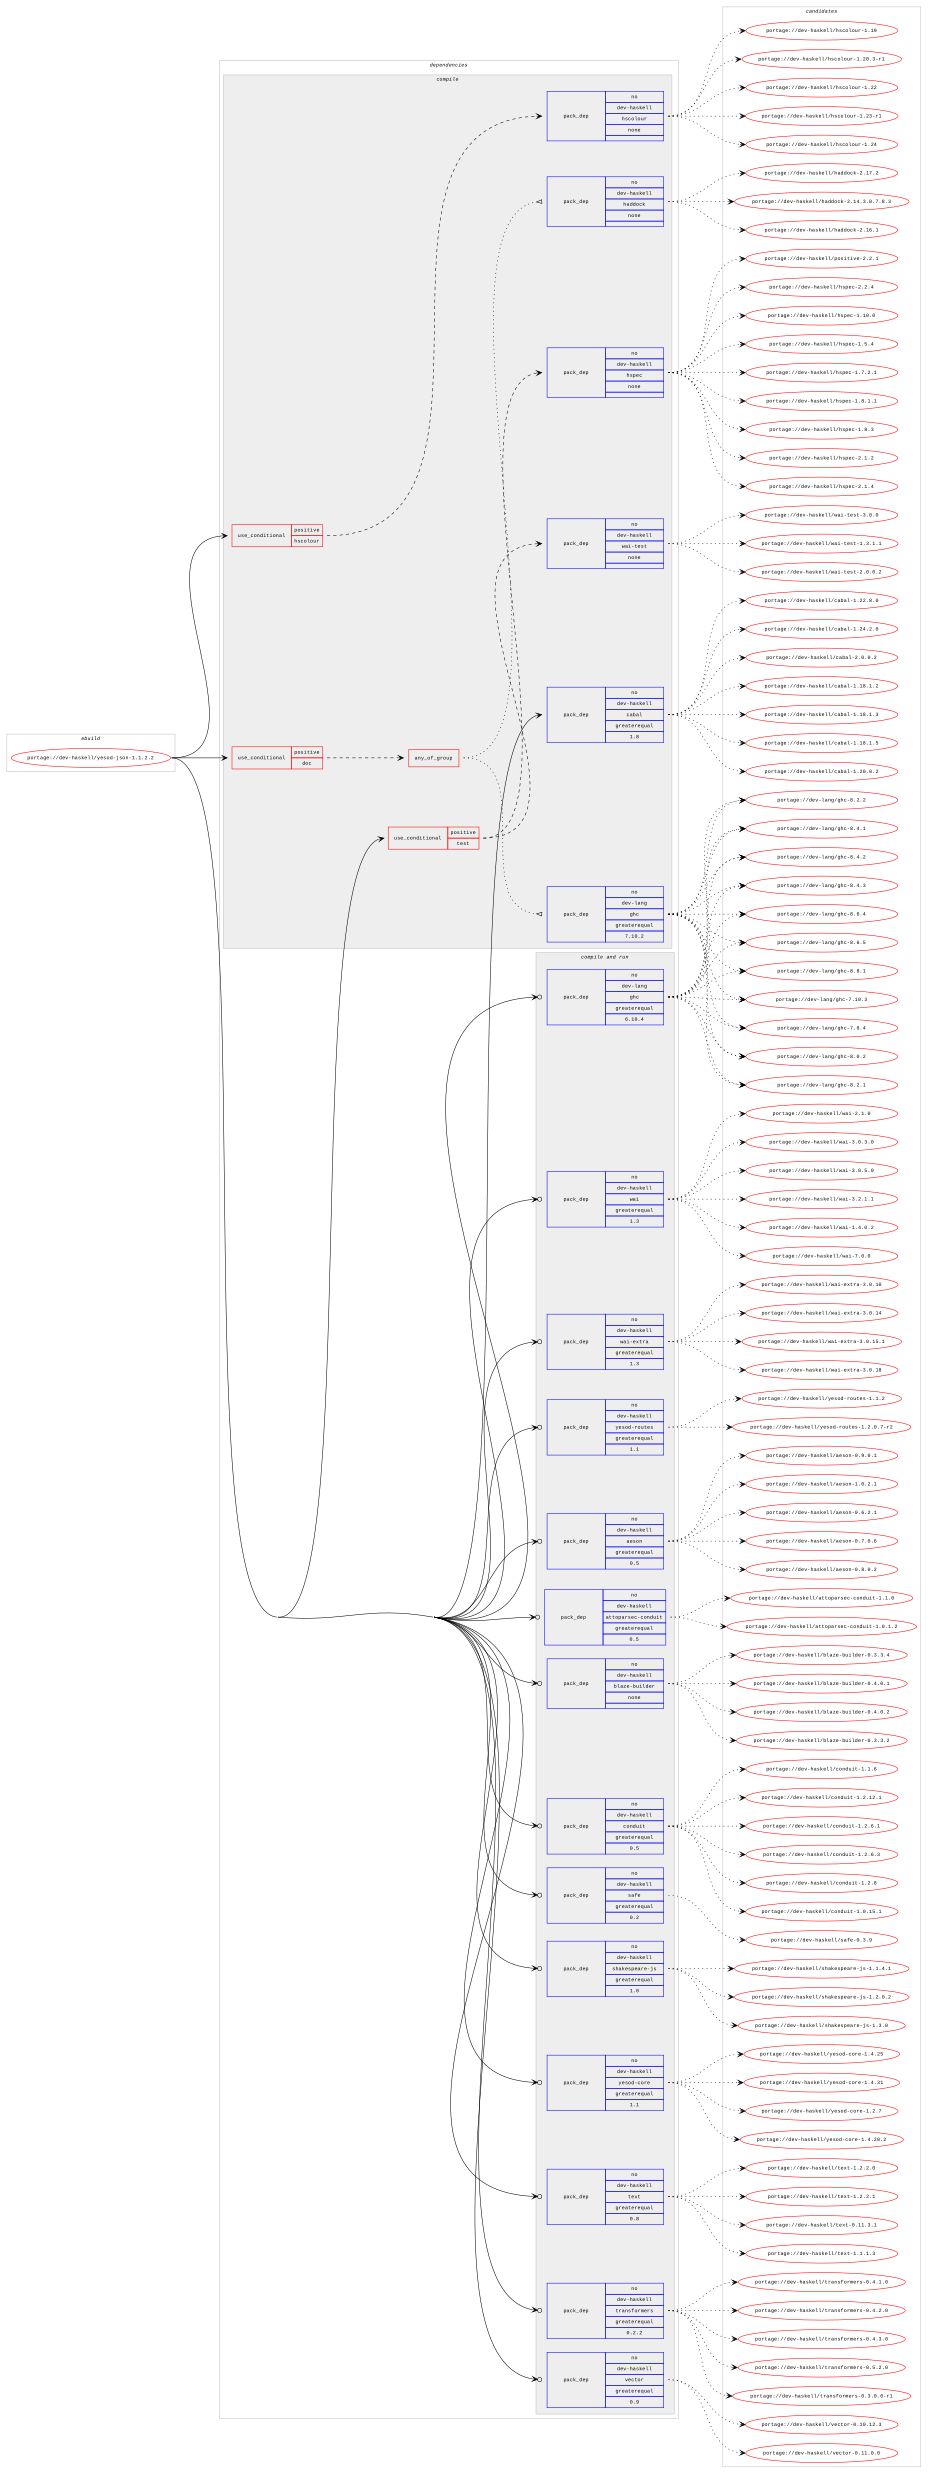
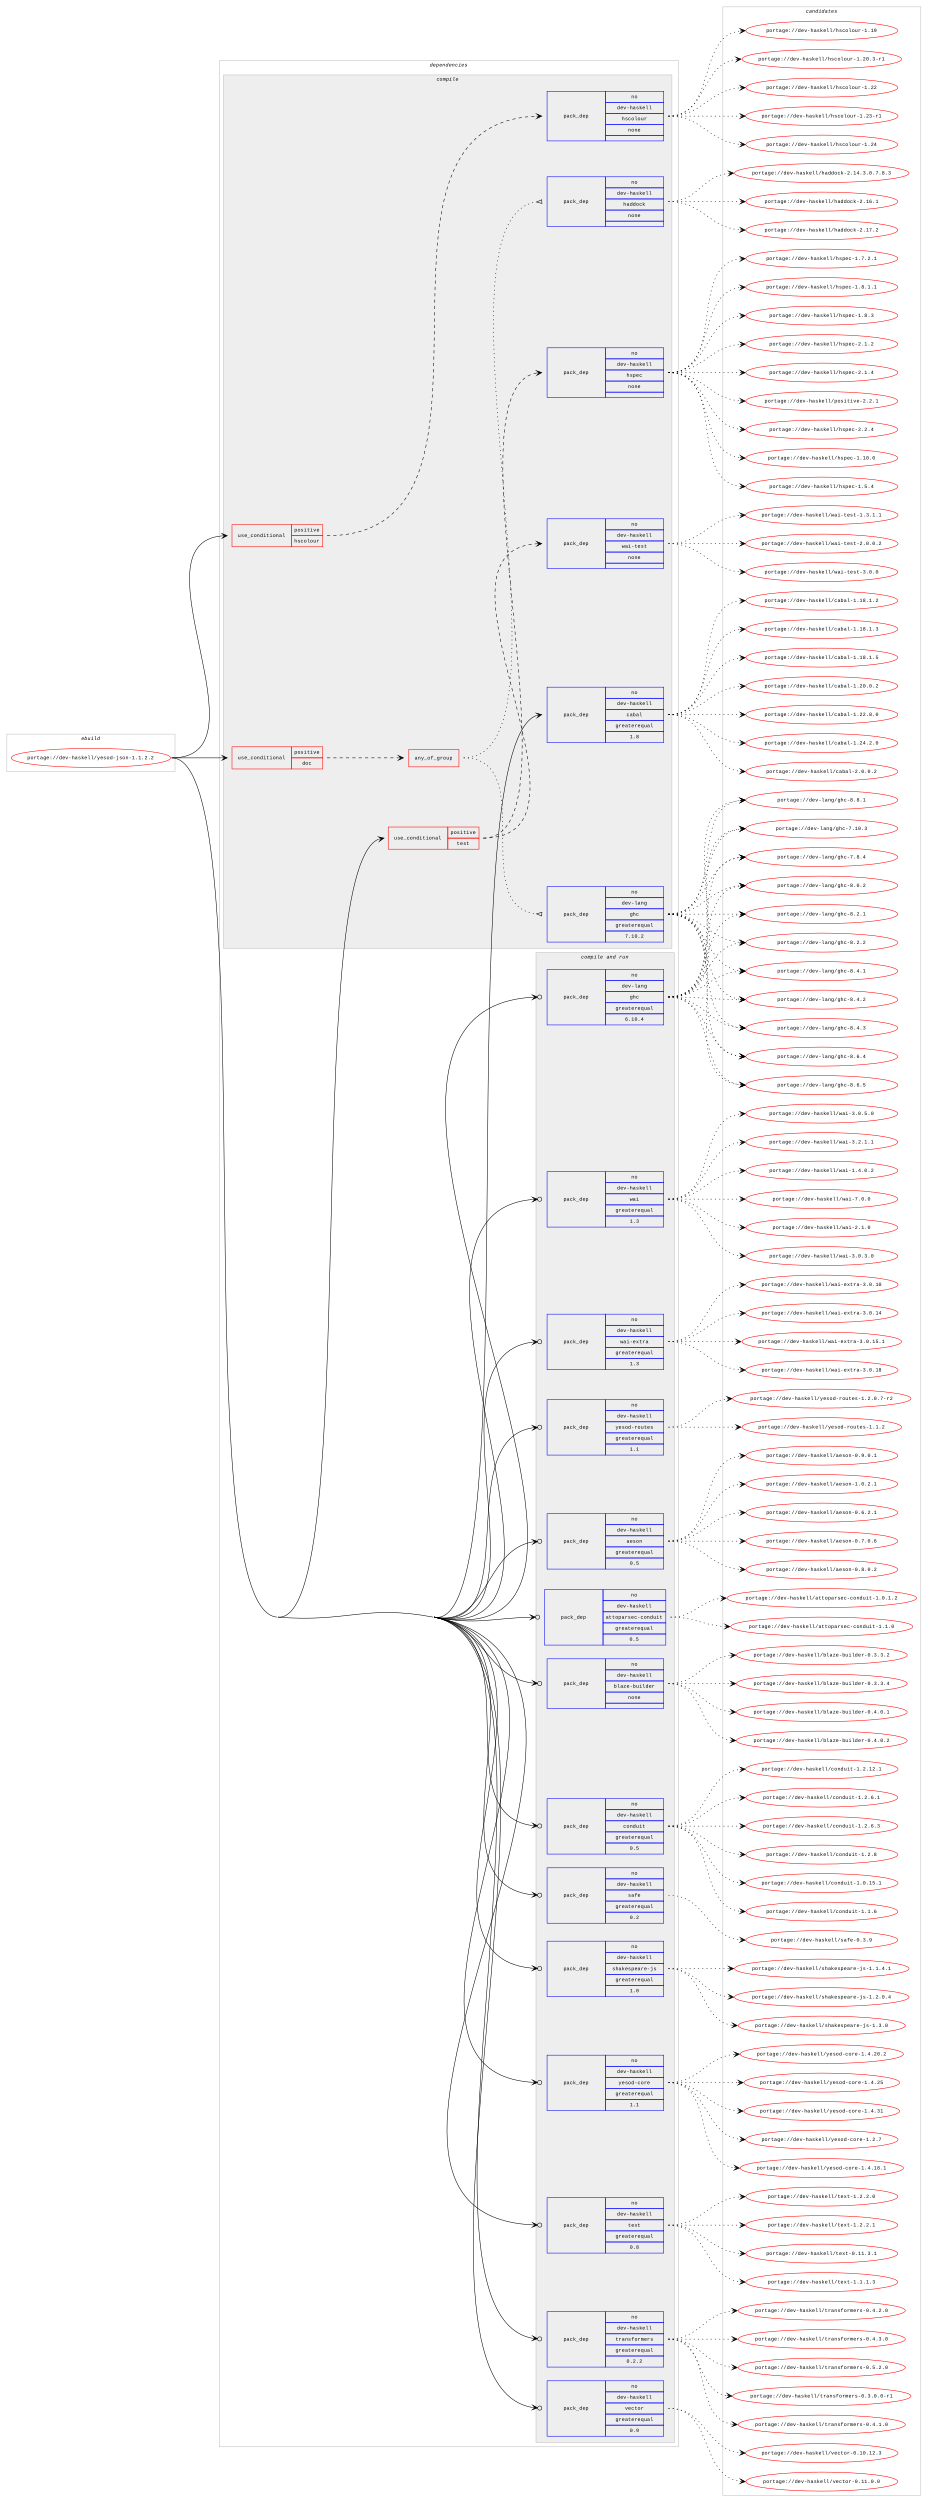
node "portage://dev-haskell/shakespeare-js-1.2.0.2": label "portage://dev-haskell/shakespeare-js-1.2.0.2" -> "portage://dev-haskell/shakespeare-js-1.2.0.4"
node "portage://dev-haskell/yesod-core-1.4.18.1": added
